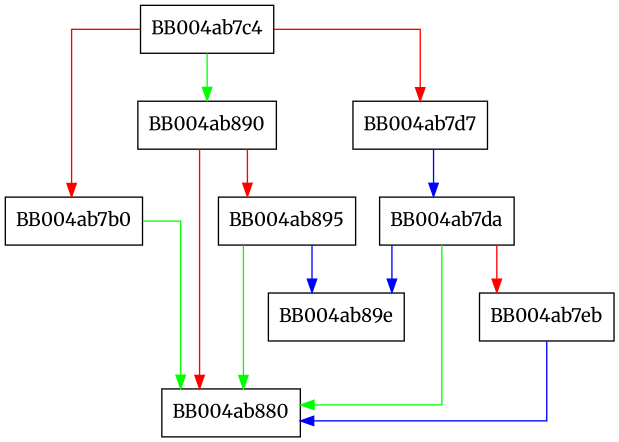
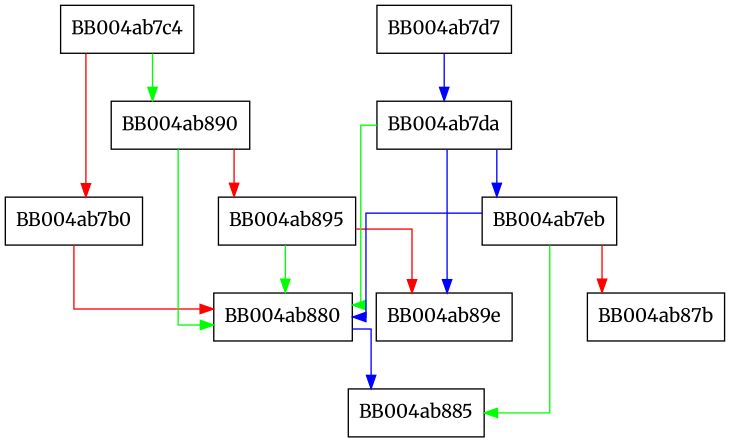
edge "BB004ab7c4" -> "BB004ab7d7": removed
edge "BB004ab890" -> "BB004ab880": color red -> green
edge "BB004ab895" -> "BB004ab89e": color blue -> red
edge "BB004ab7da" -> "BB004ab7eb": color red -> blue
edge "BB004ab7b0" -> "BB004ab880": color green -> red
node "BB004ab87b": added
node "BB004ab885": added
